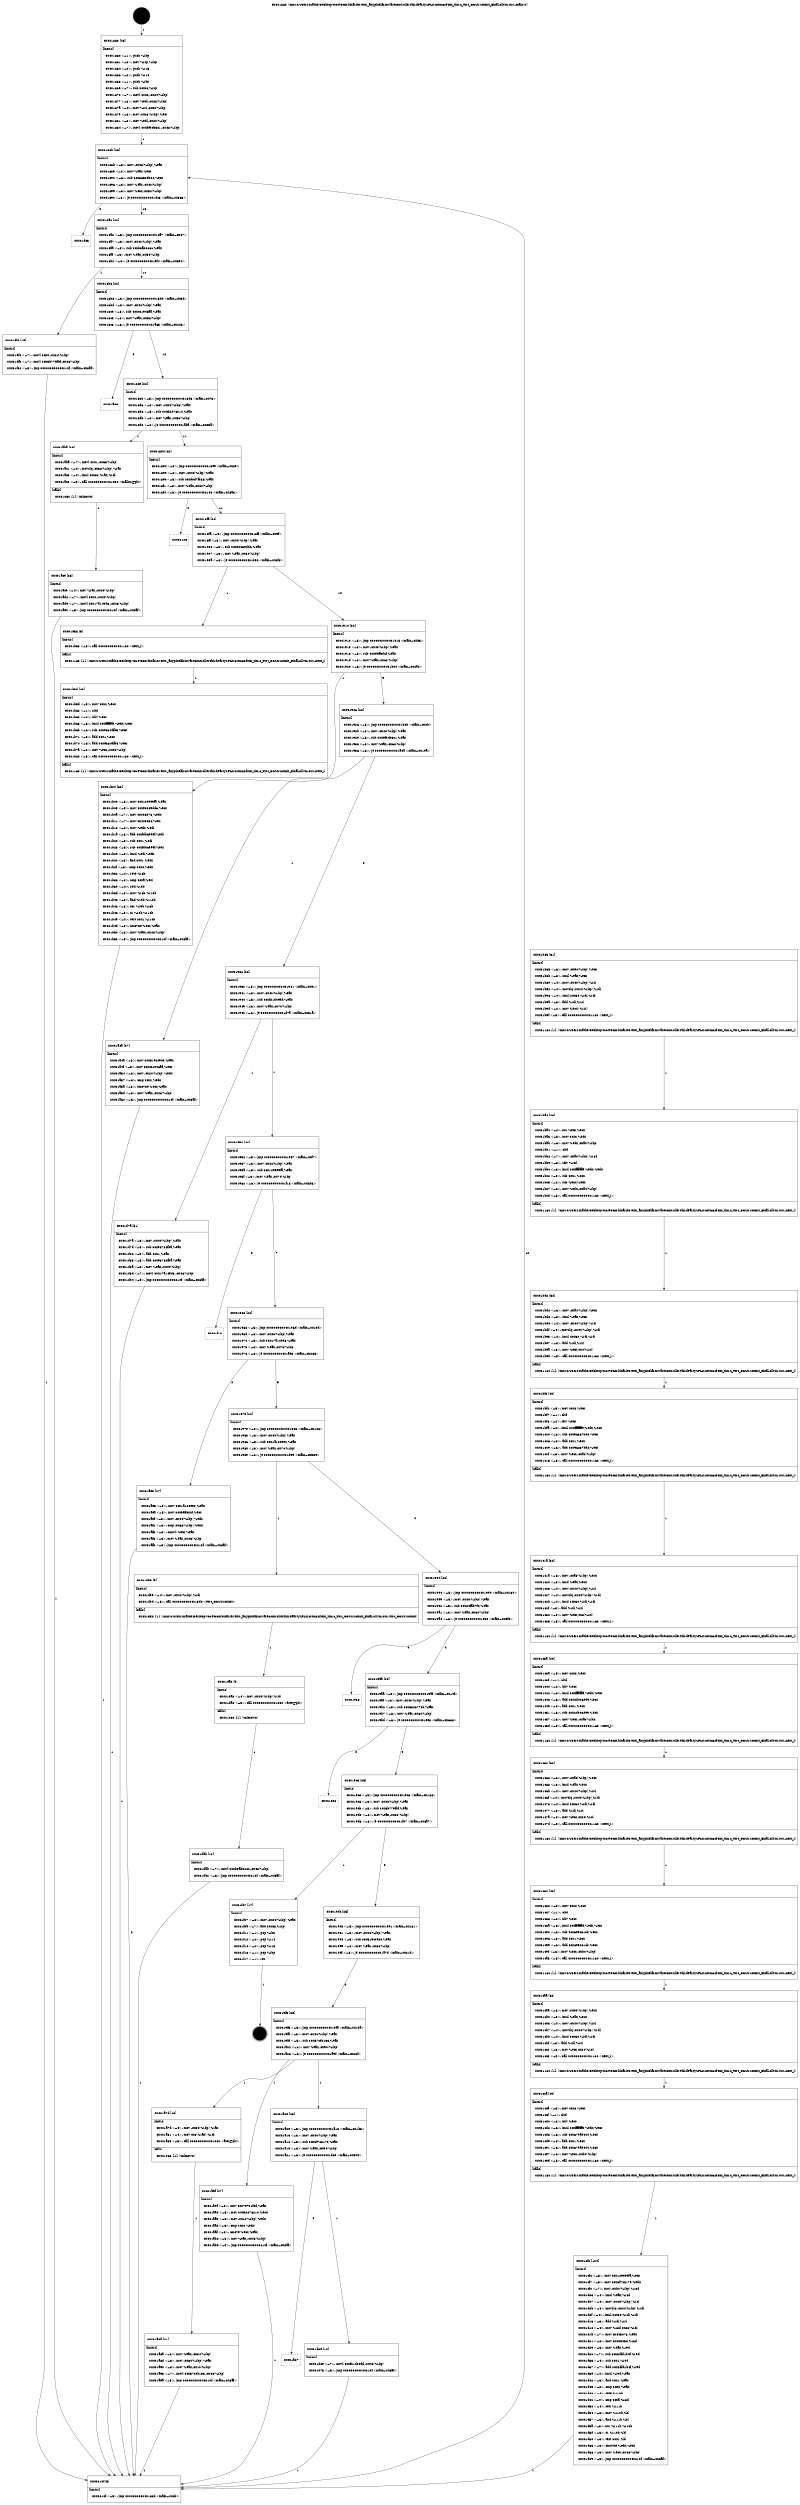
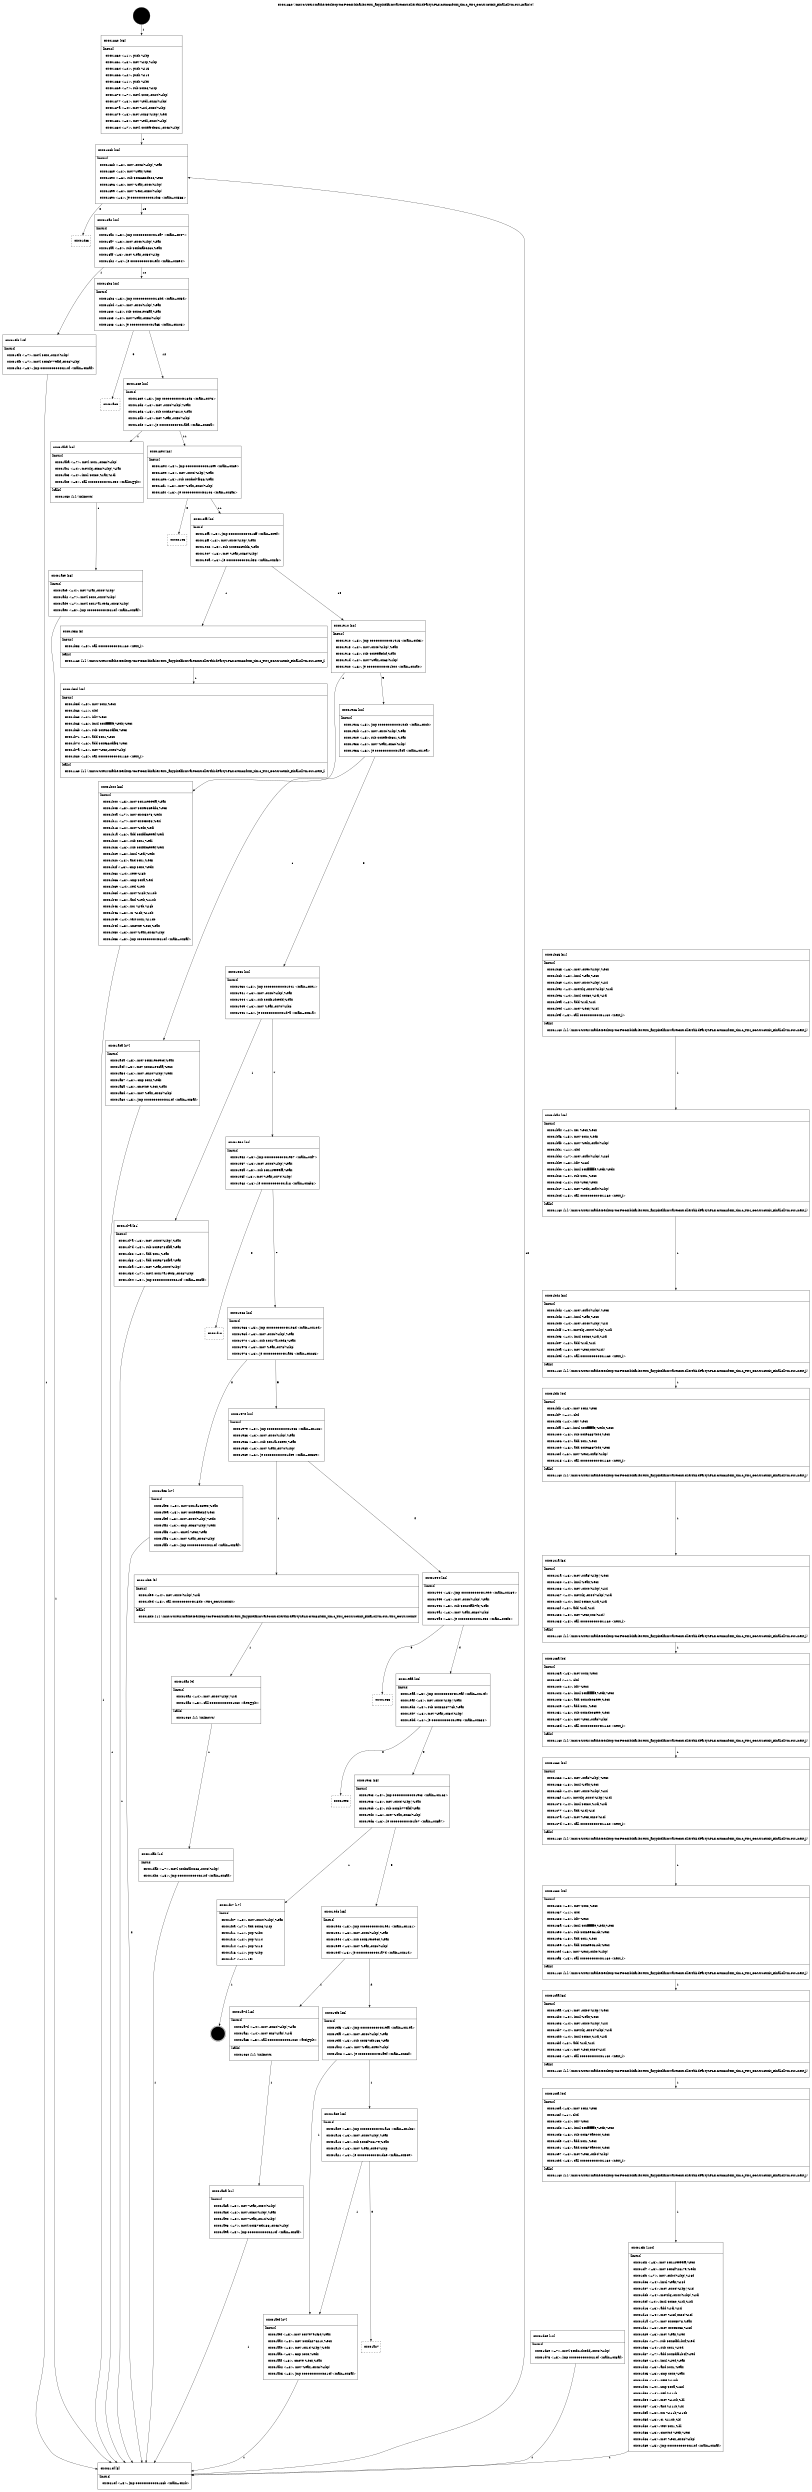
edge "0x4019f5 [25]" -> "0x401a7d [13]": now "0x4019dc [25]" -> "0x401a7d [13]"
edge "0x401a0e [25]" -> "0x401d6e [12]": now "0x401a0e [25]" -> "0x401a9f [27]"
